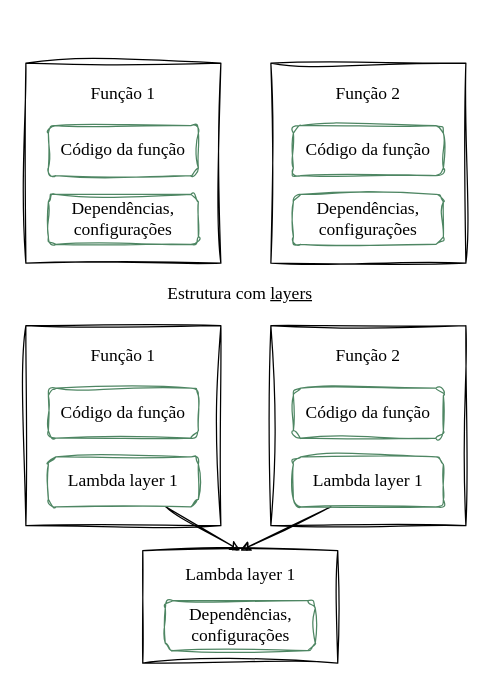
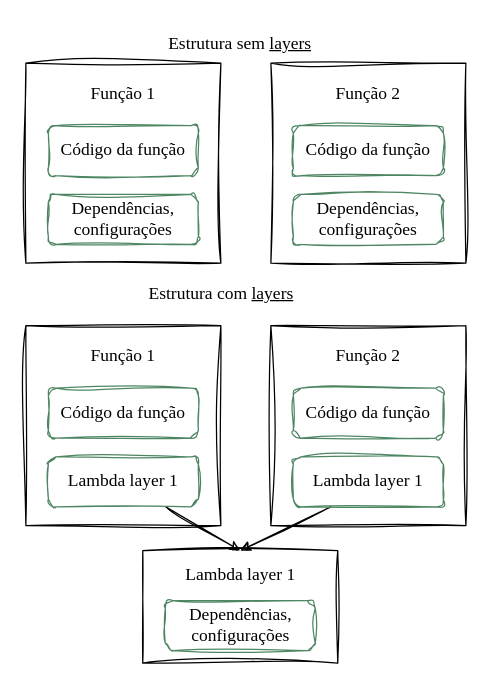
node "Estrutura sem layers": added
node "Estrutura com layers": moved (240, 294) -> (221, 294)
